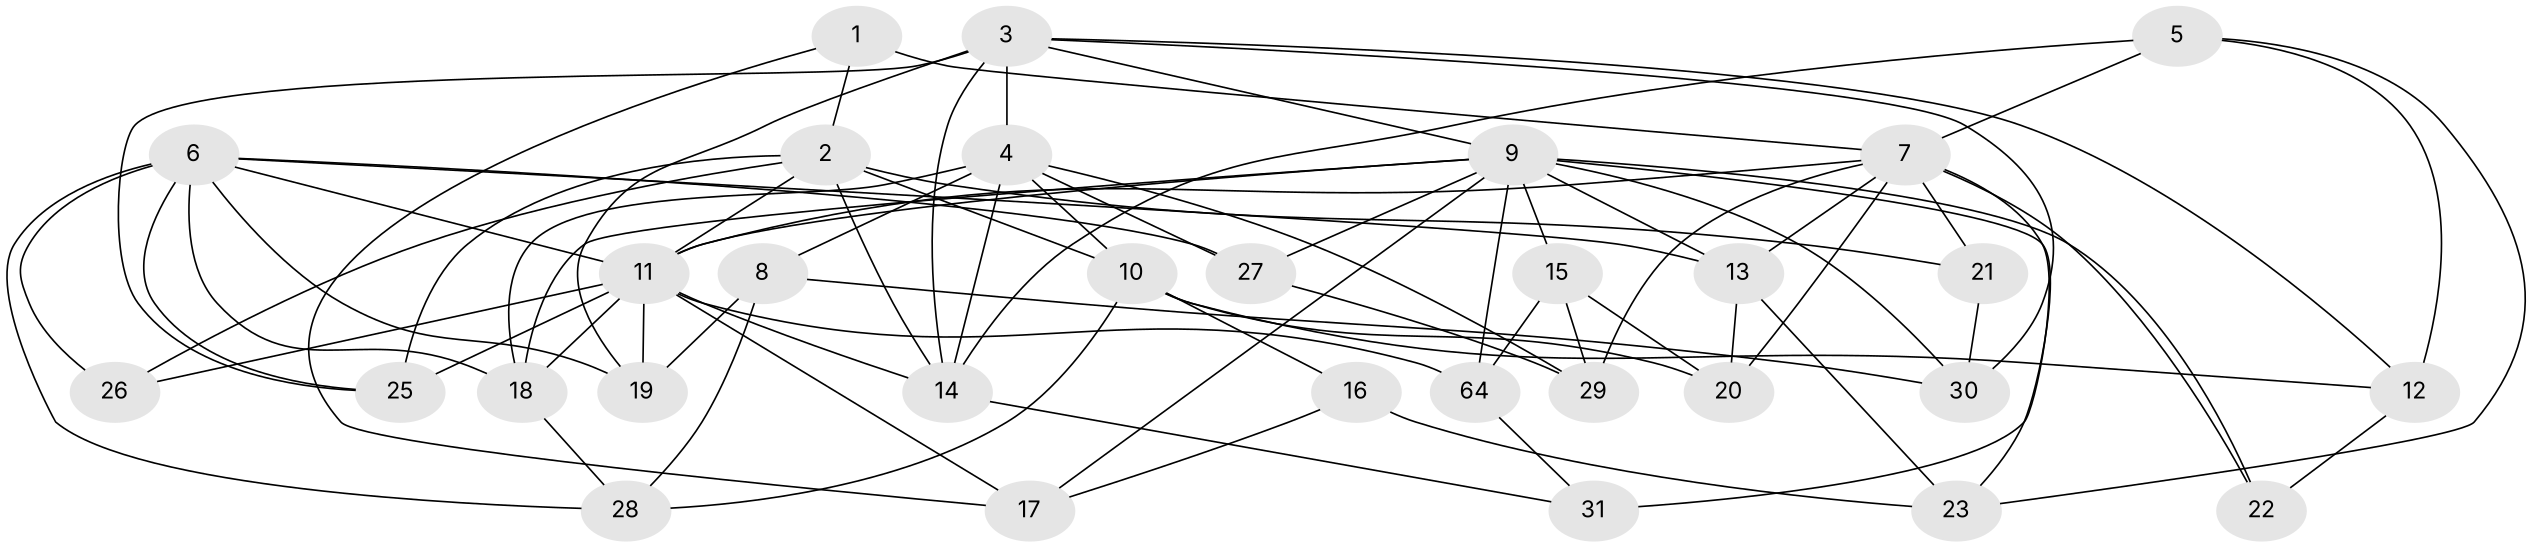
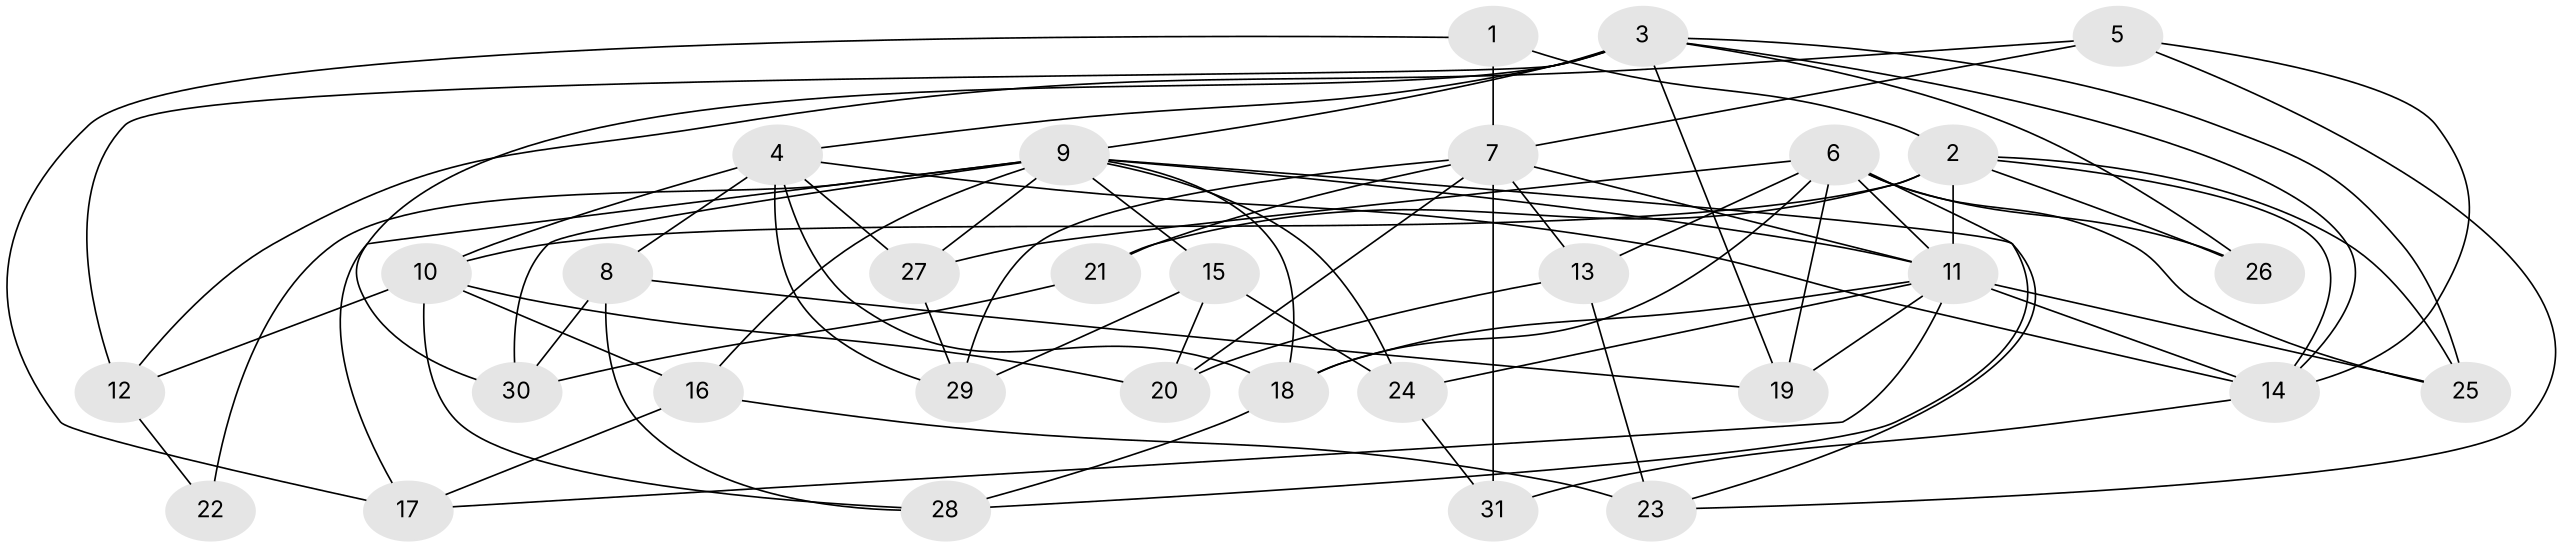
edge "9" -- "13": now "9" -- "16"
edge "11" -- "26": now "3" -- "26"
edge "7" -- "22": removed
node "64": label "64" -> "24"
